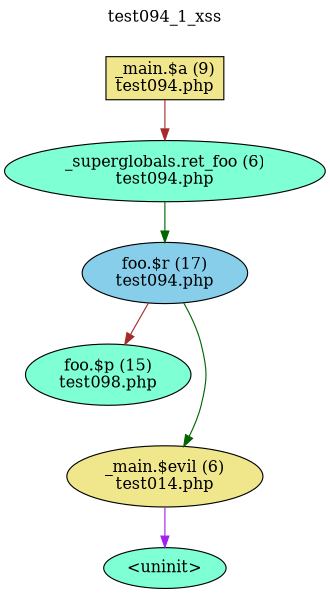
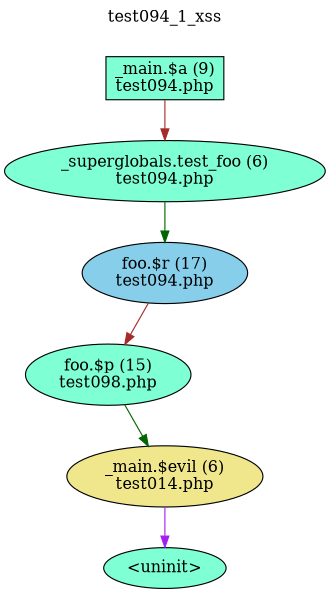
node "_main.$a (9) test094.php": fillcolor khaki -> aquamarine
node "_superglobals.ret_foo (6) test094.php": label "_superglobals.ret_foo (6) test094.php" -> "_superglobals.test_foo (6) test094.php"
edge "foo.$r (17) test094.php" -> "_main.$evil (6) test014.php": now "foo.$p (15) test098.php" -> "_main.$evil (6) test014.php"
